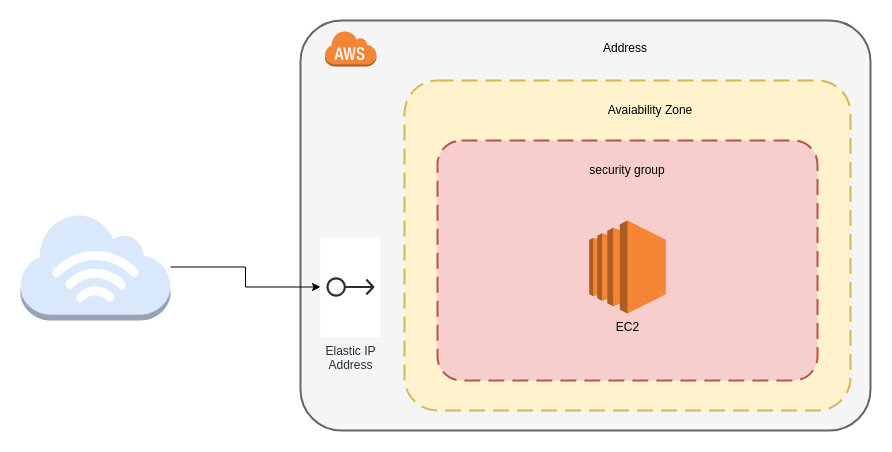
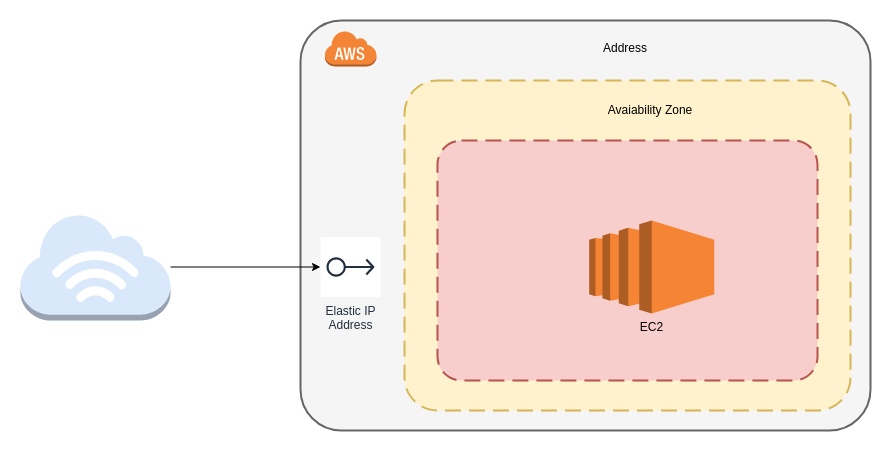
node "security group": removed
node "EC2": size 77x93 -> 125x93
node "Elastic IP Address": size 60x100 -> 60x60
